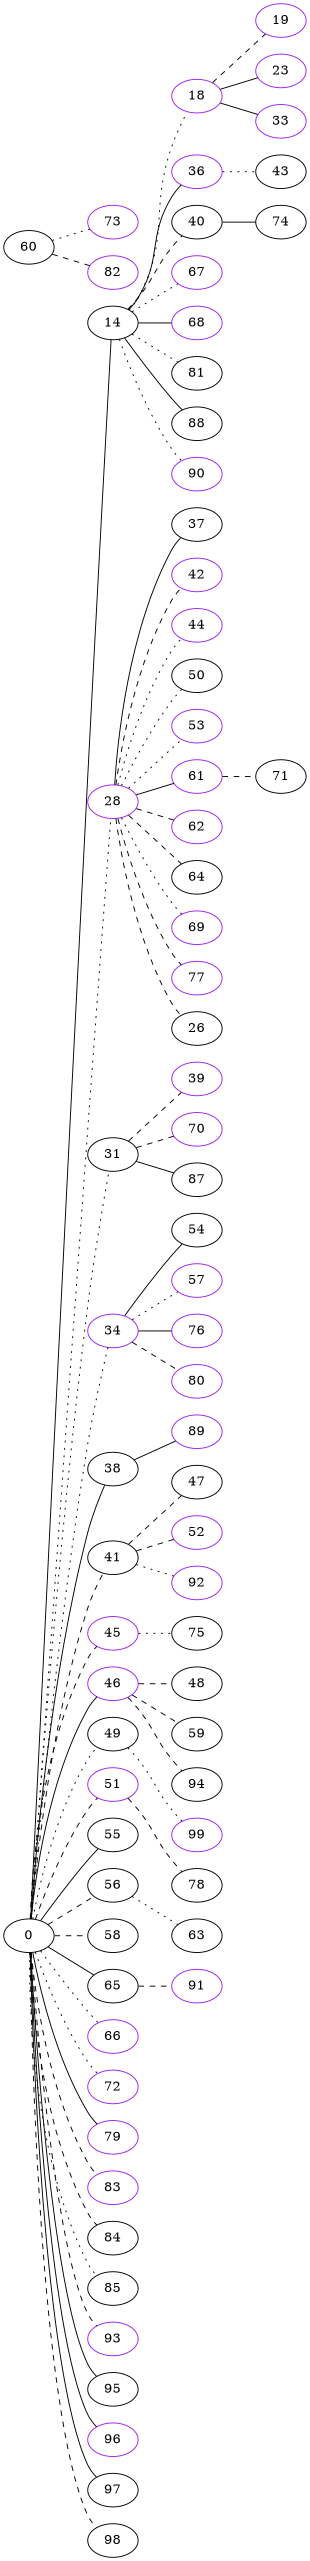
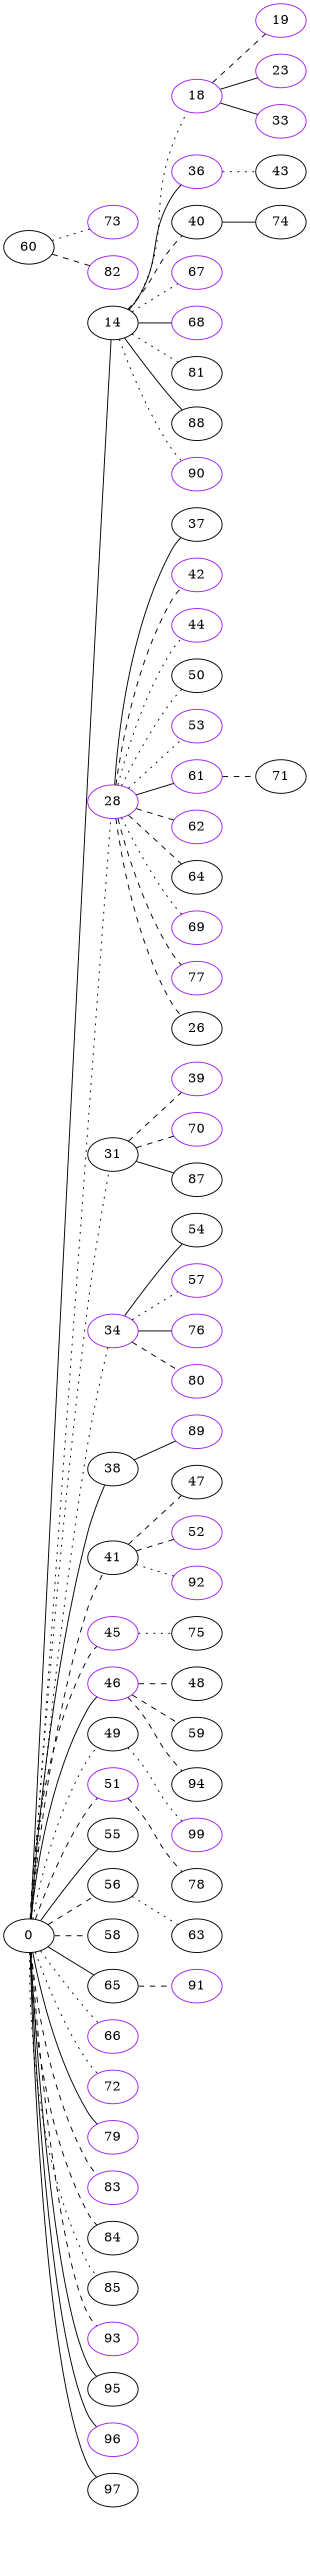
node "98": removed
